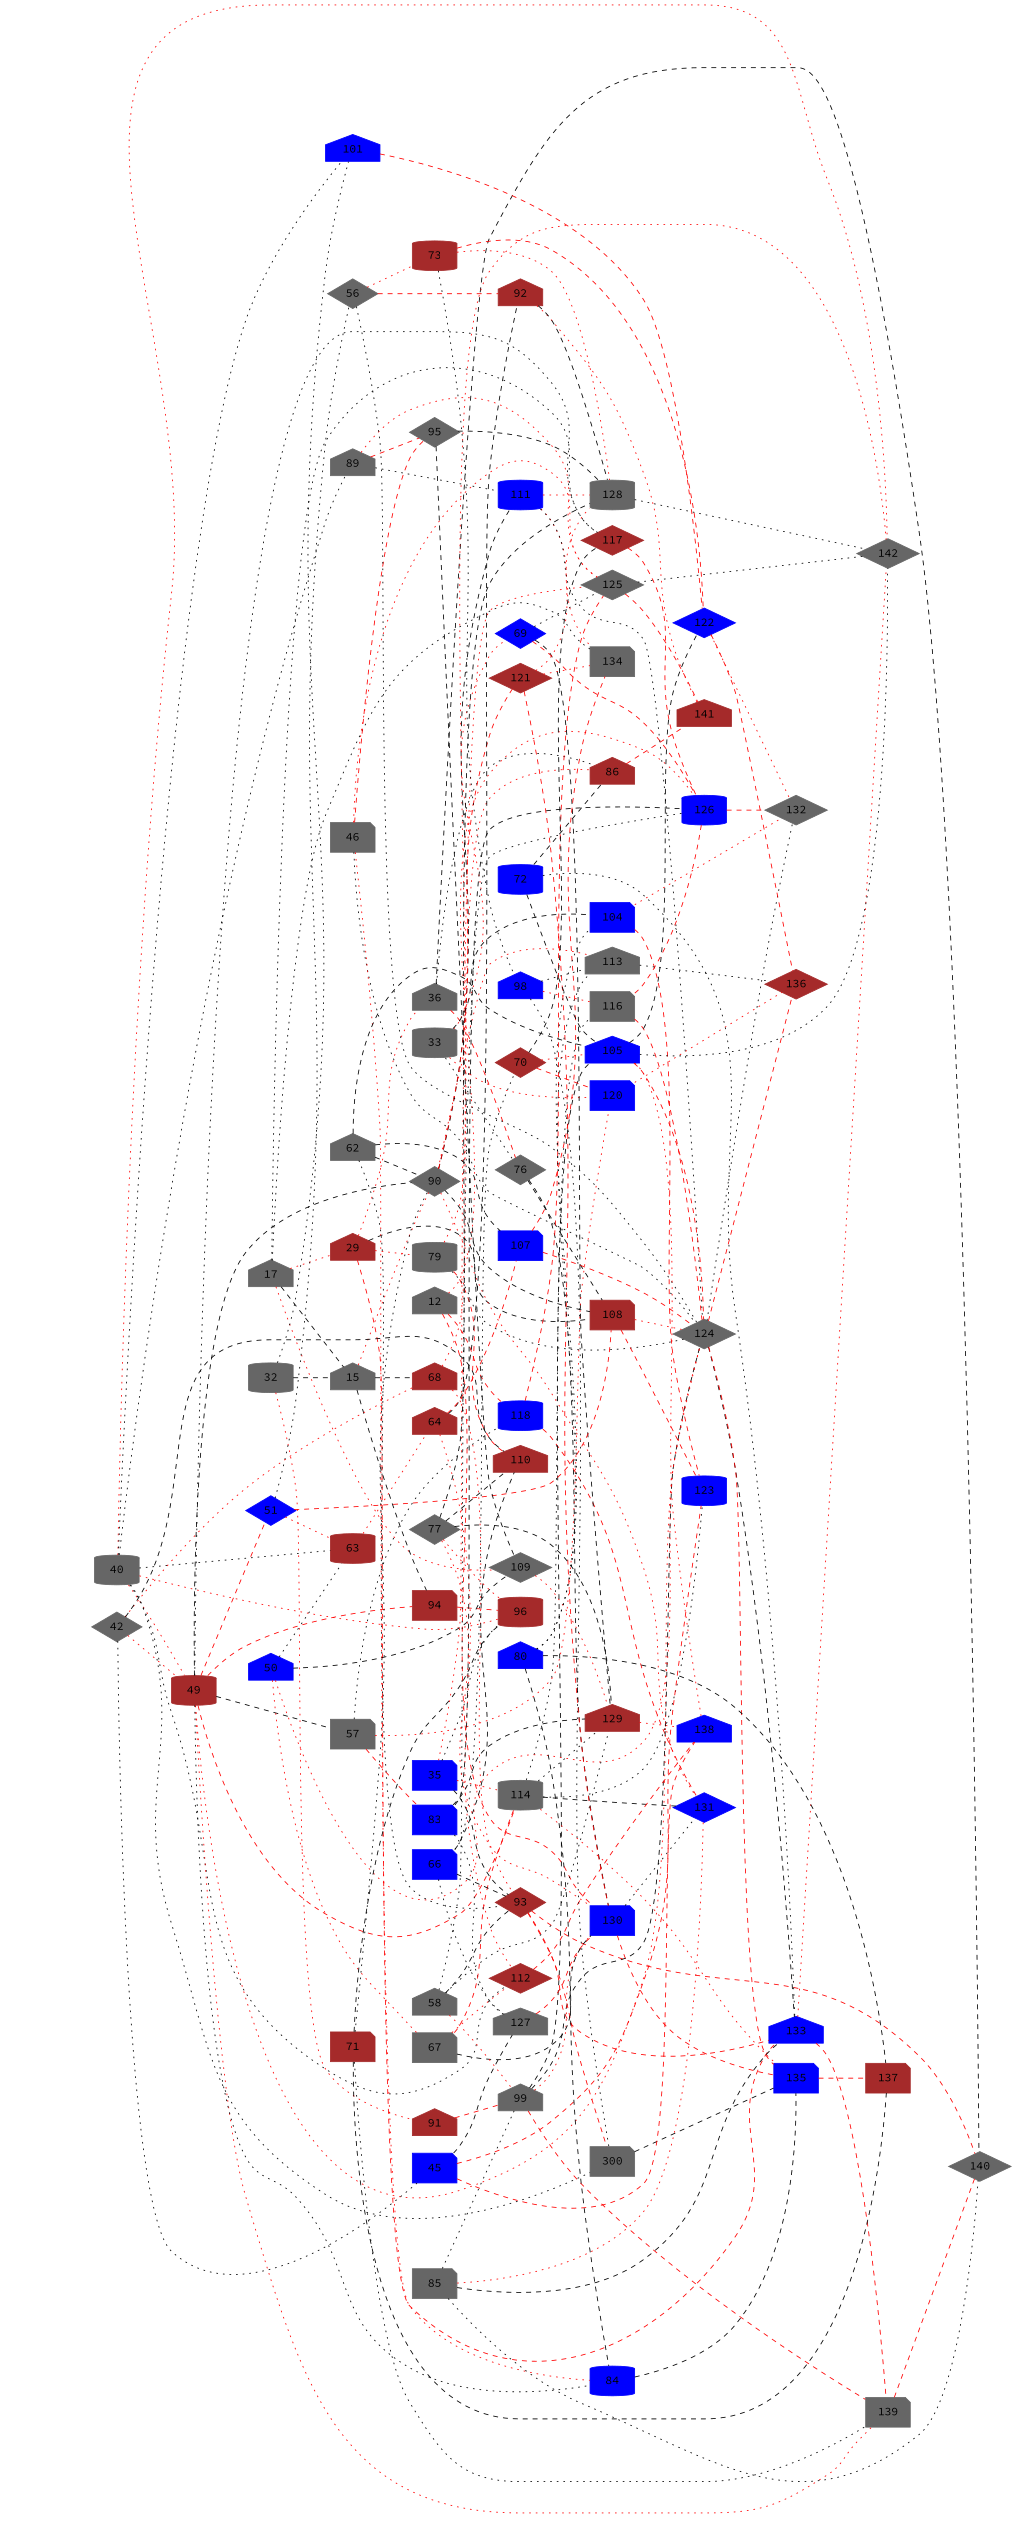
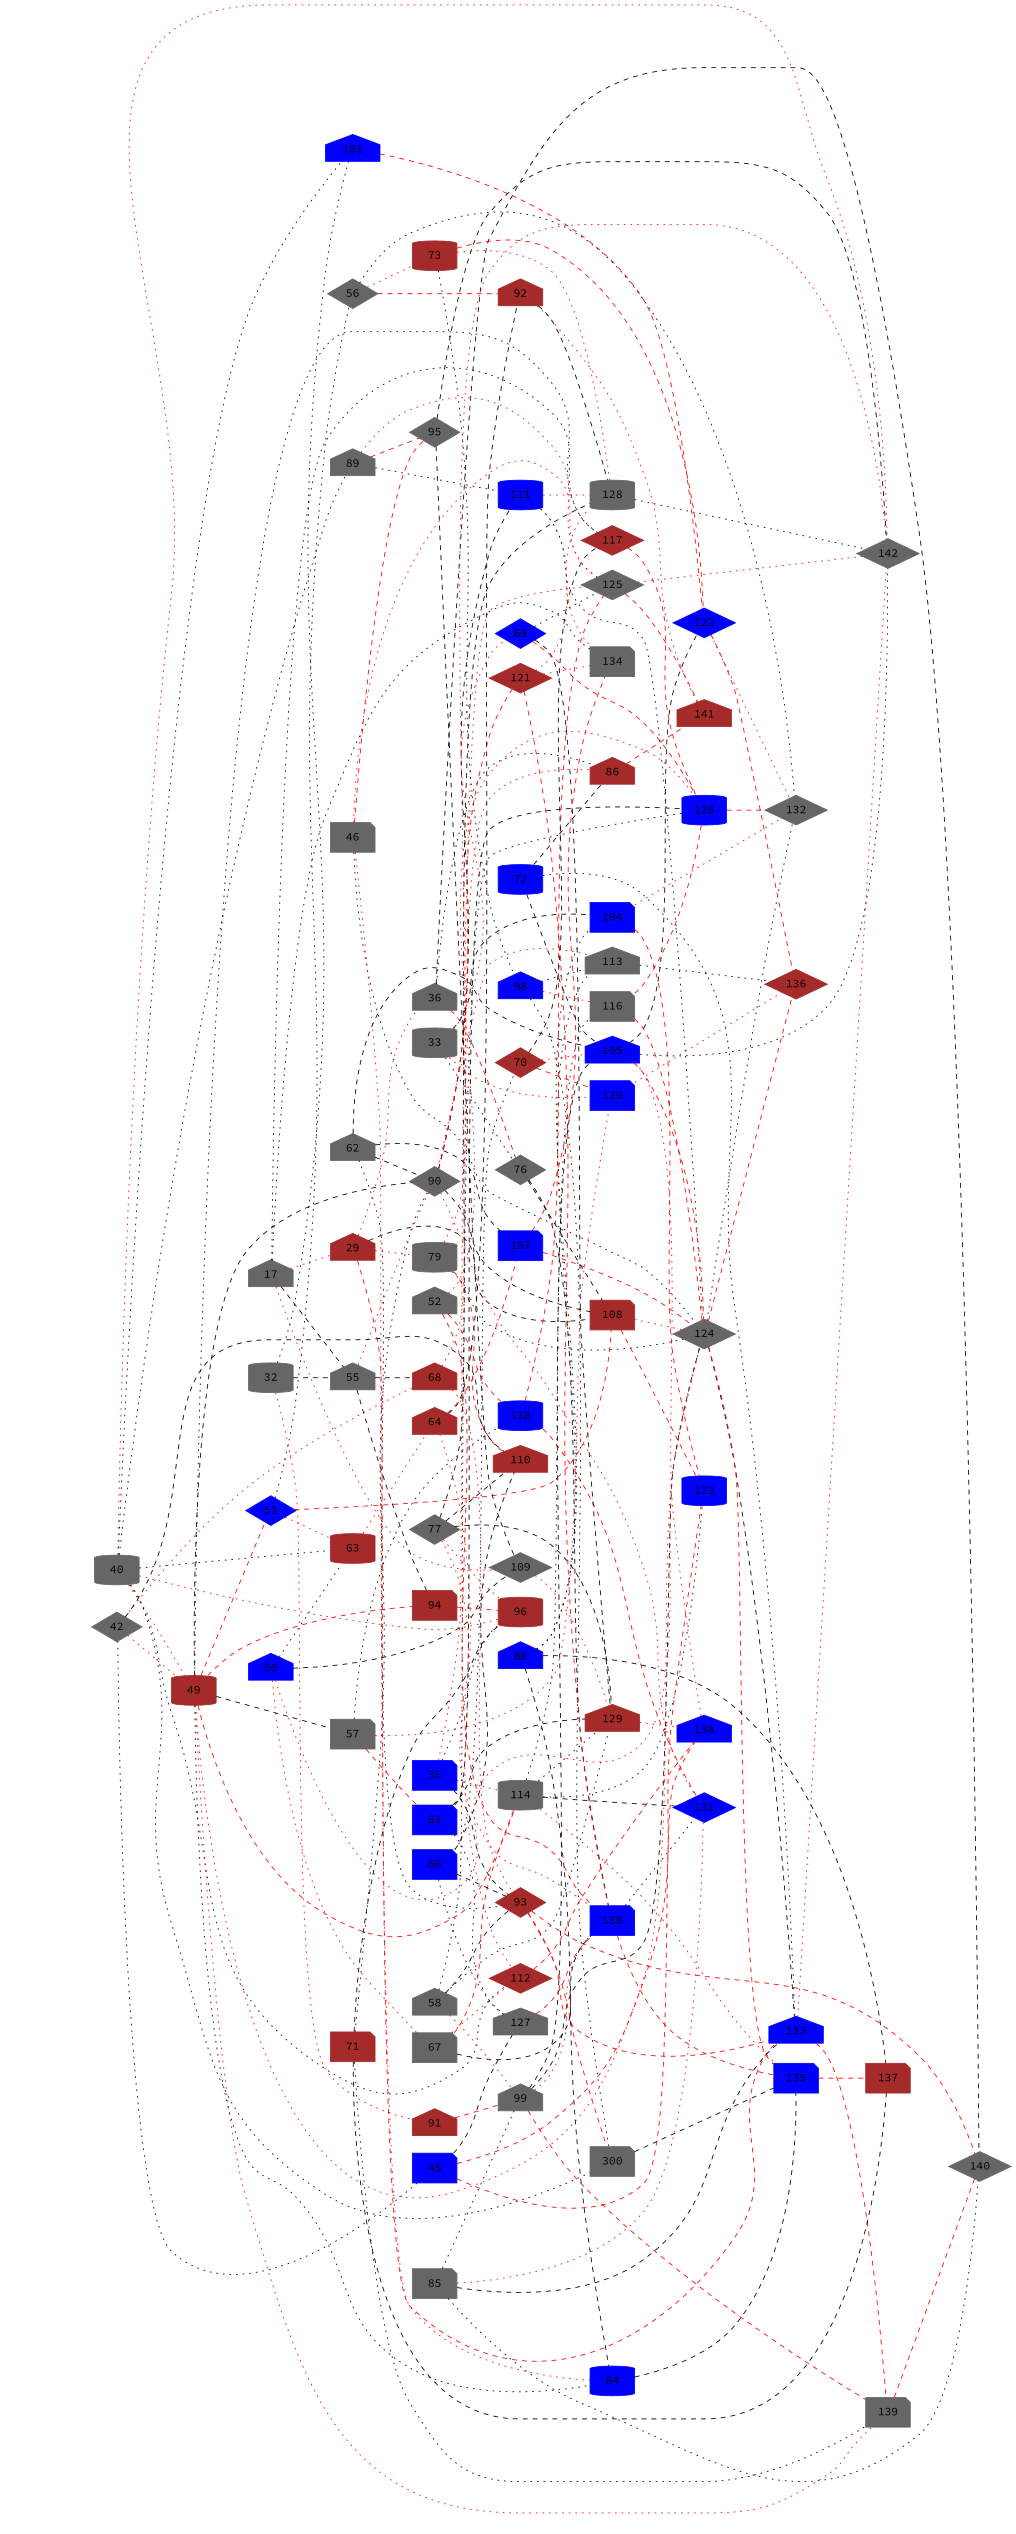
edge "95" -- "128": now "95" -- "142"
edge "142" -- "125": color black -> red
edge "56" -- "124": now "56" -- "132"
node "12": label "12" -> "52"
node "15": label "15" -> "55"
